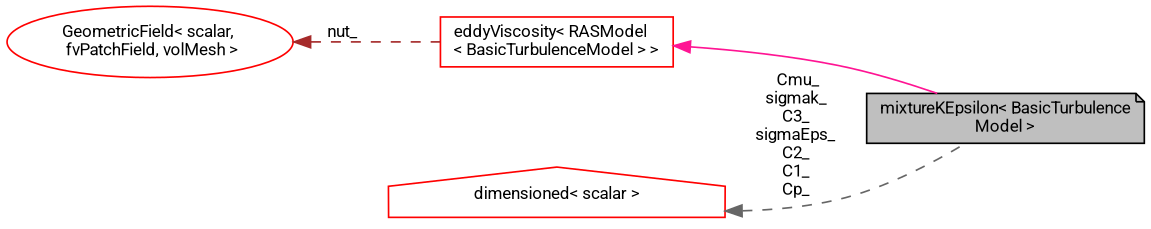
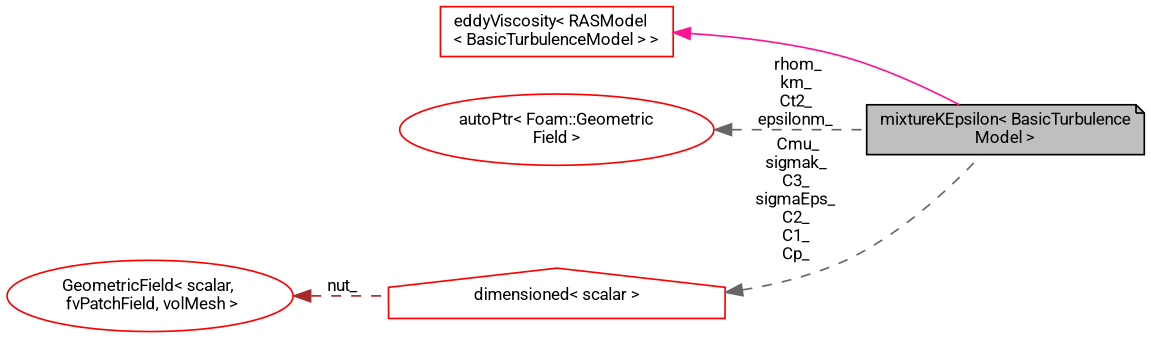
edge "eddyViscosity< RASModel < BasicTurbulenceModel > >" -> "GeometricField< scalar, fvPatchField, volMesh >": now "dimensioned< scalar >" -> "GeometricField< scalar, fvPatchField, volMesh >"
node "autoPtr< Foam::Geometric Field >": added
